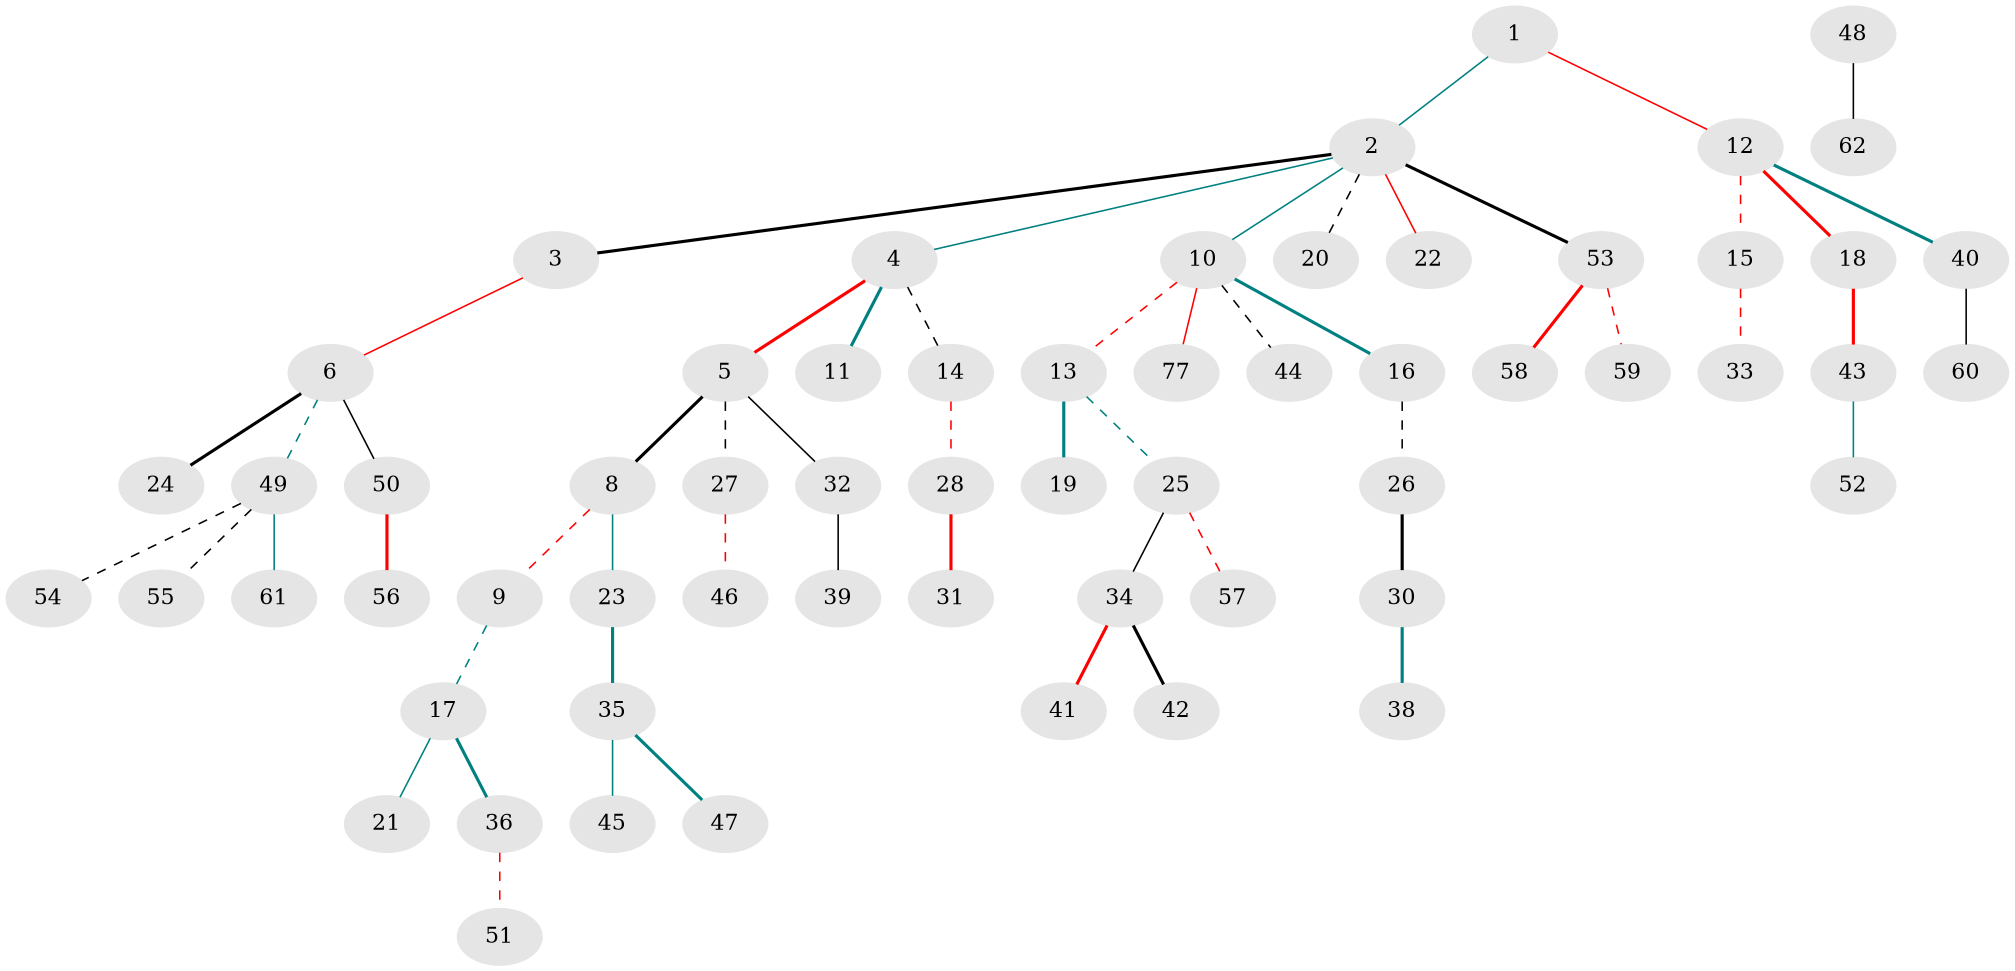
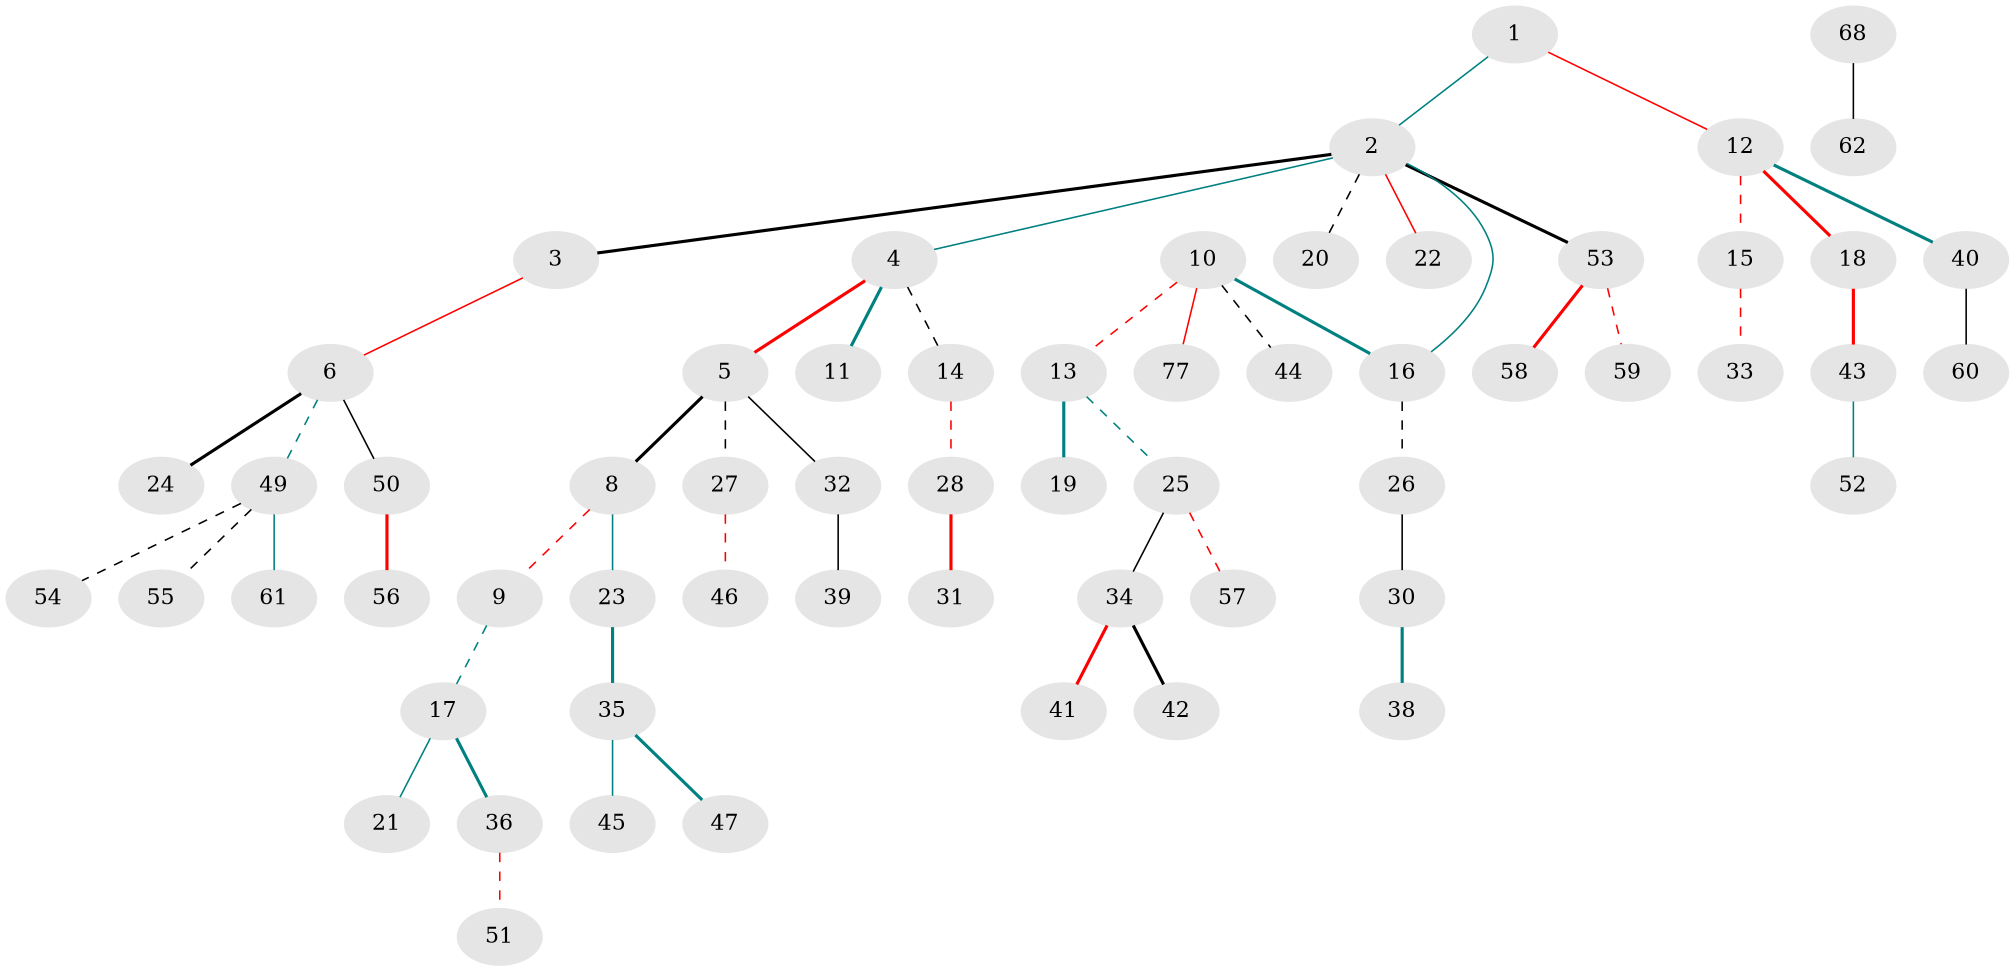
node "48": label "48" -> "68"
edge "2" -- "10": now "2" -- "16"
edge "26" -- "30": style bold -> solid
